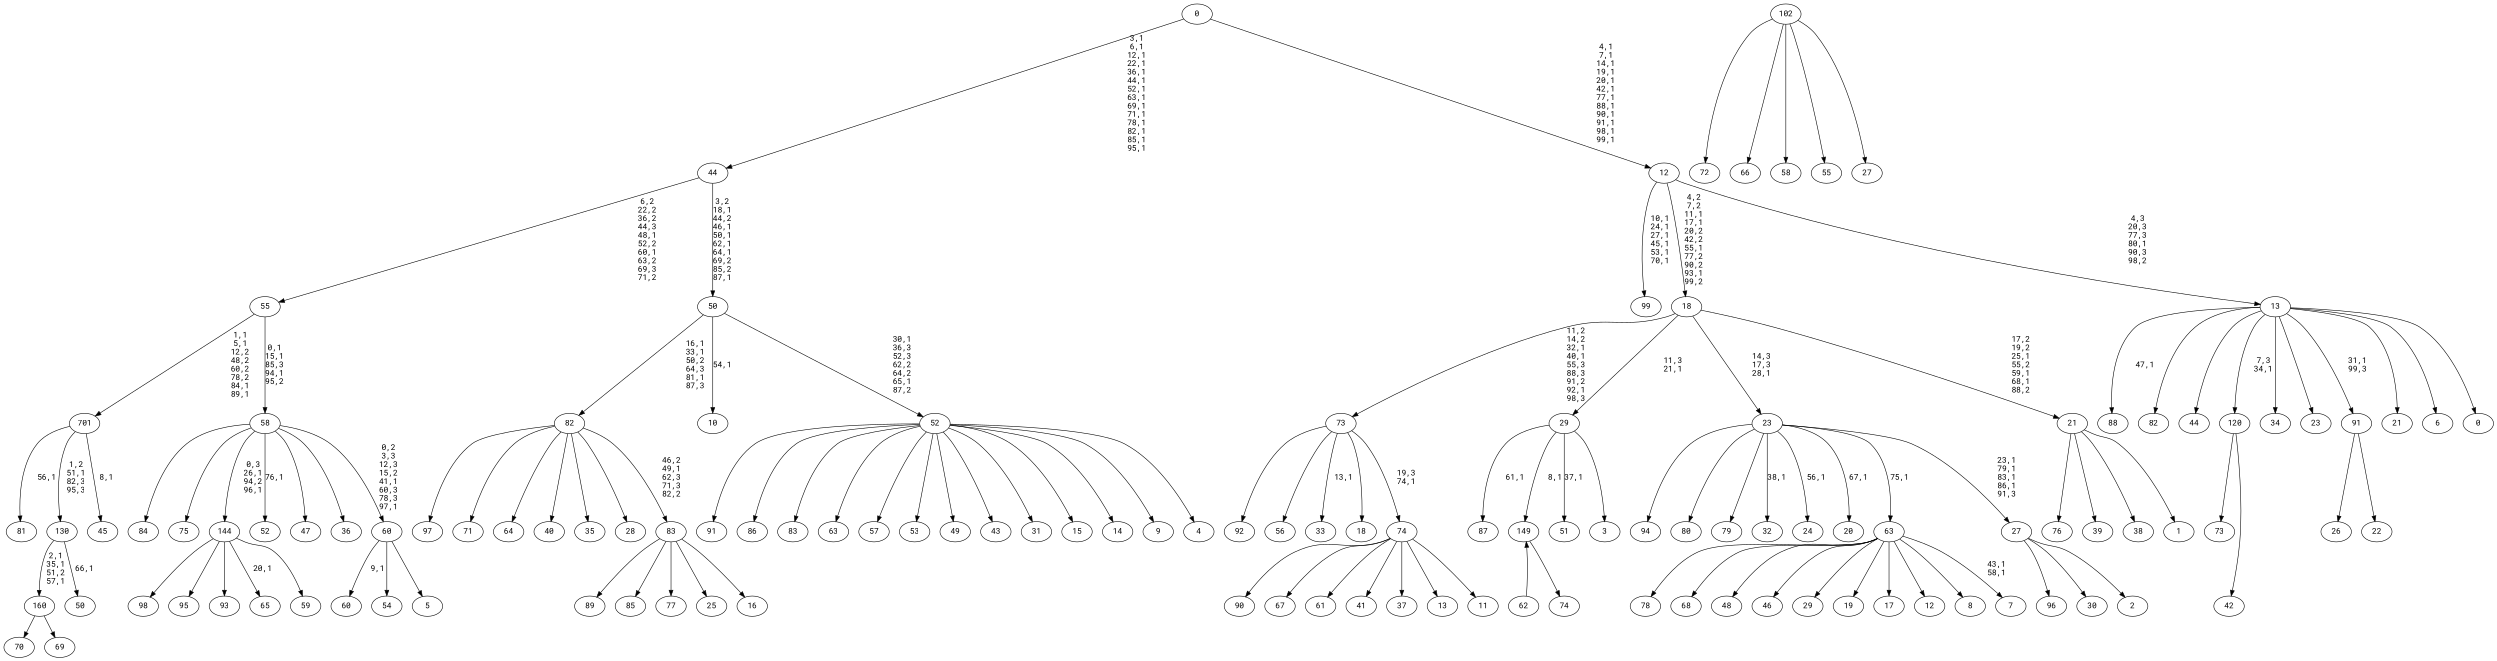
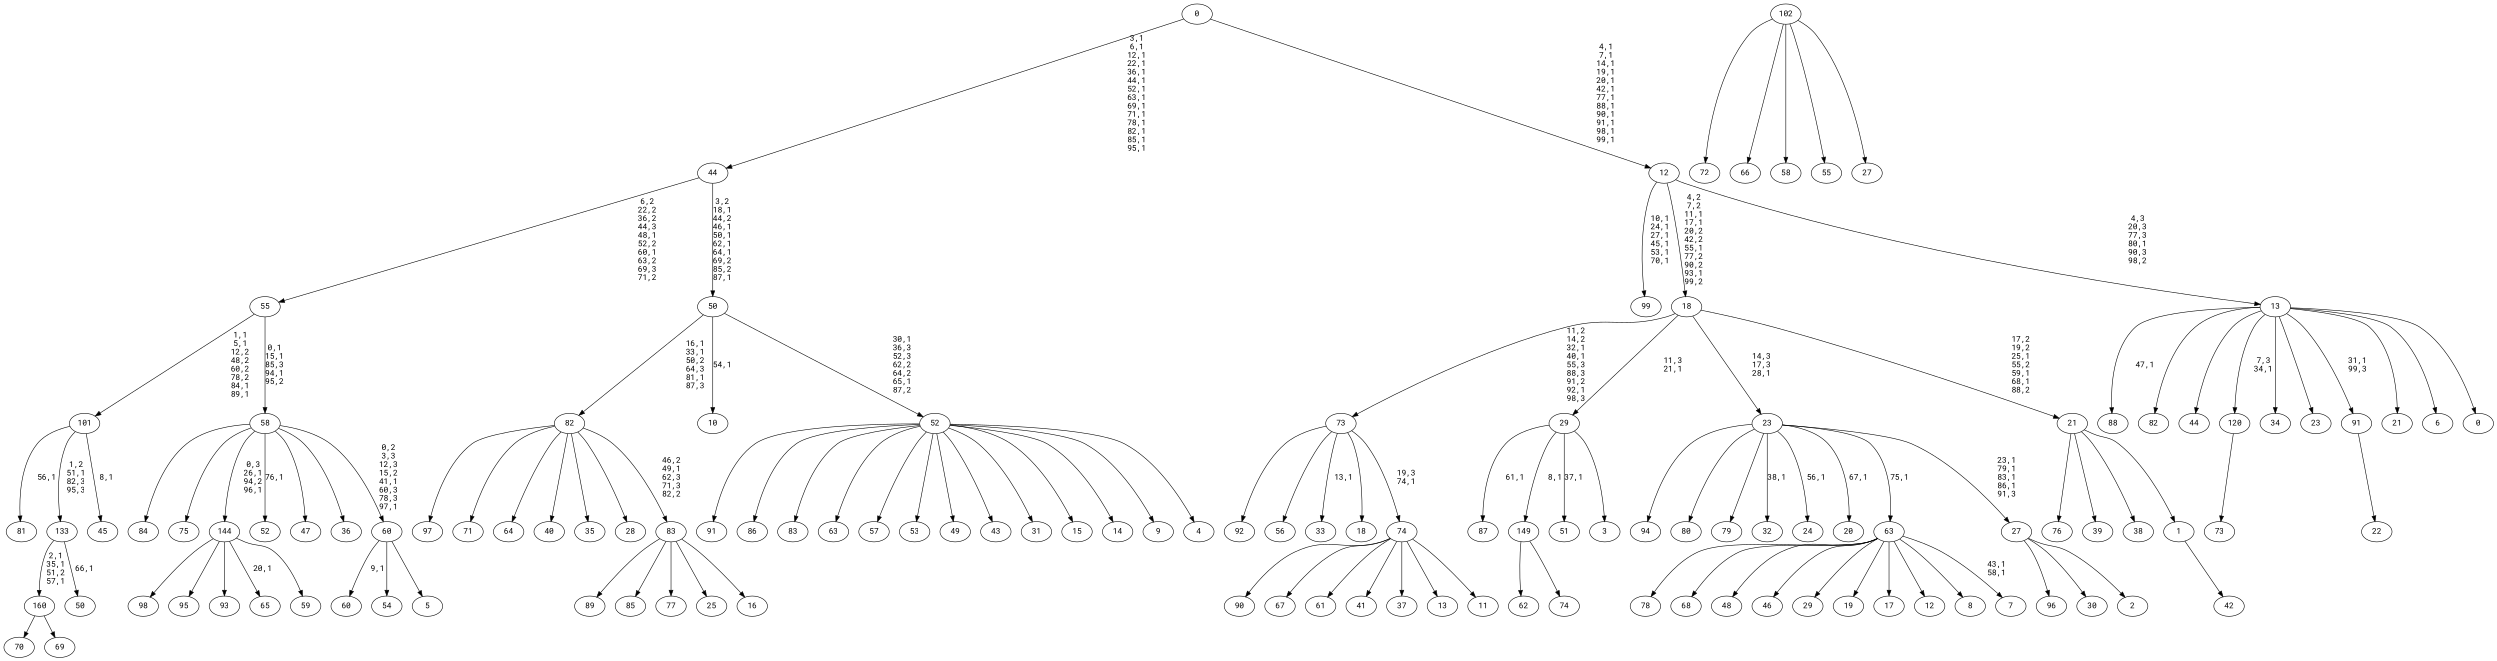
node "701": label "701" -> "101"
edge "120" -> "42": now "1" -> "42"
node "130": label "130" -> "133"
node "26": removed
edge "62" -> "149": reversed
